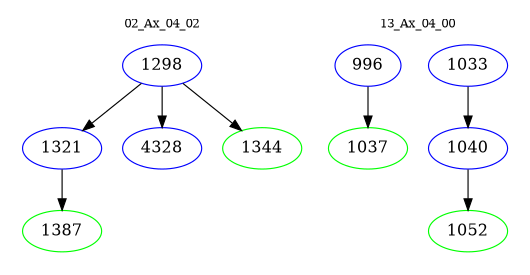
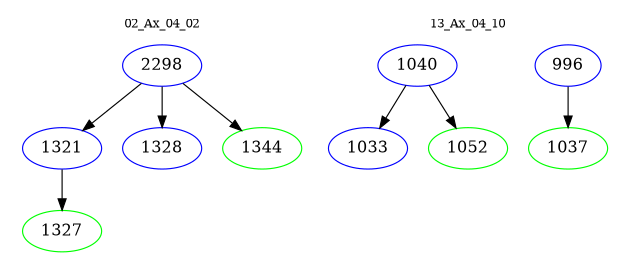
cluster "13_Ax_04_00": label "13_Ax_04_00" -> "13_Ax_04_10"
node "1298": label "1298" -> "2298"
edge "1033" -> "1040": reversed
node "4328": label "4328" -> "1328"
node "1387": label "1387" -> "1327"
